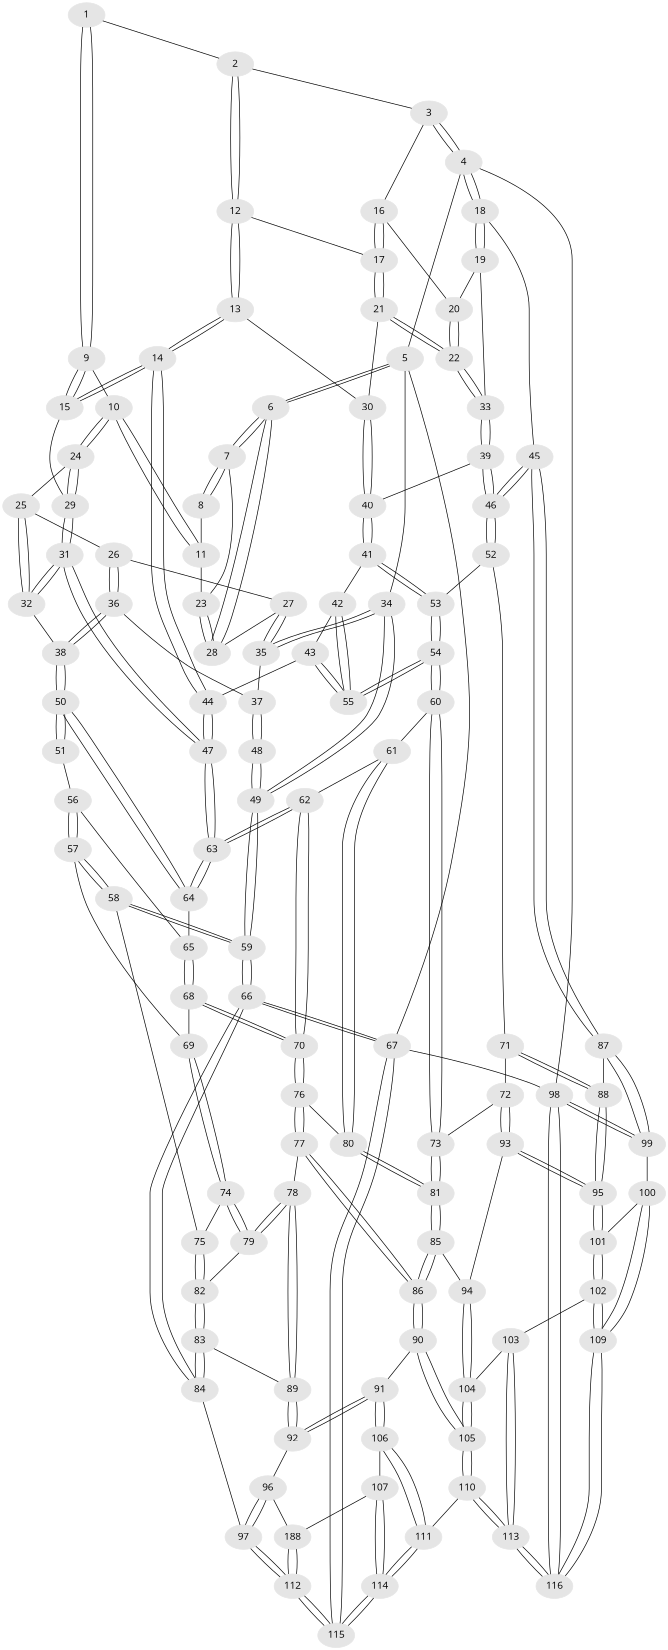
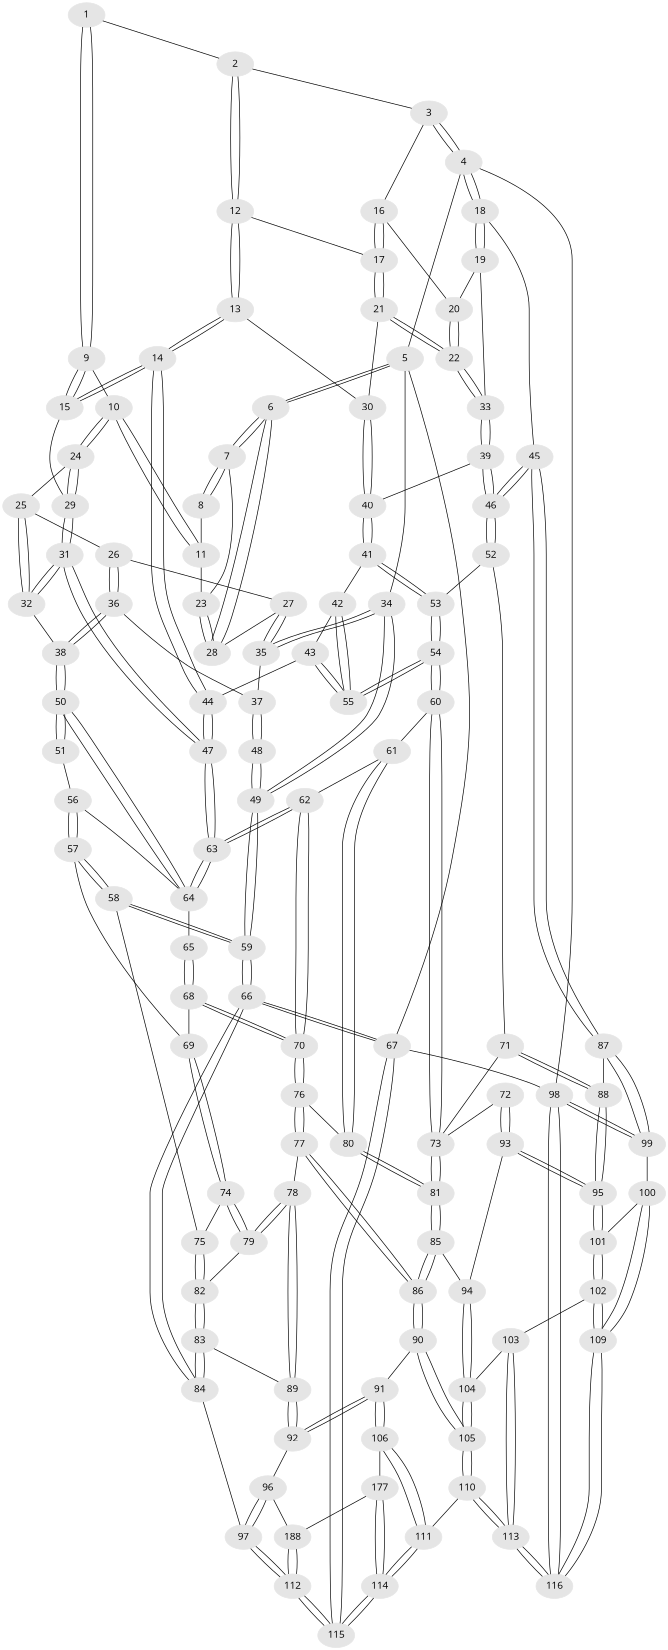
edge "56" -- "65": now "56" -- "64"
edge "71" -- "72": now "71" -- "73"
node "107": label "107" -> "177"
